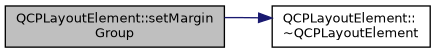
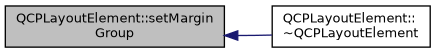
edge "QCPLayoutElement::setMargin Group" -> "QCPLayoutElement:: ~QCPLayoutElement": reversed
